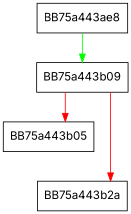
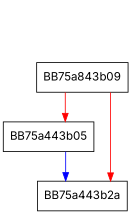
node "BB75a443ae8": removed
node "BB75a443b09": label "BB75a443b09" -> "BB75a843b09"
edge "BB75a443b05" -> "BB75a443b2a": added
